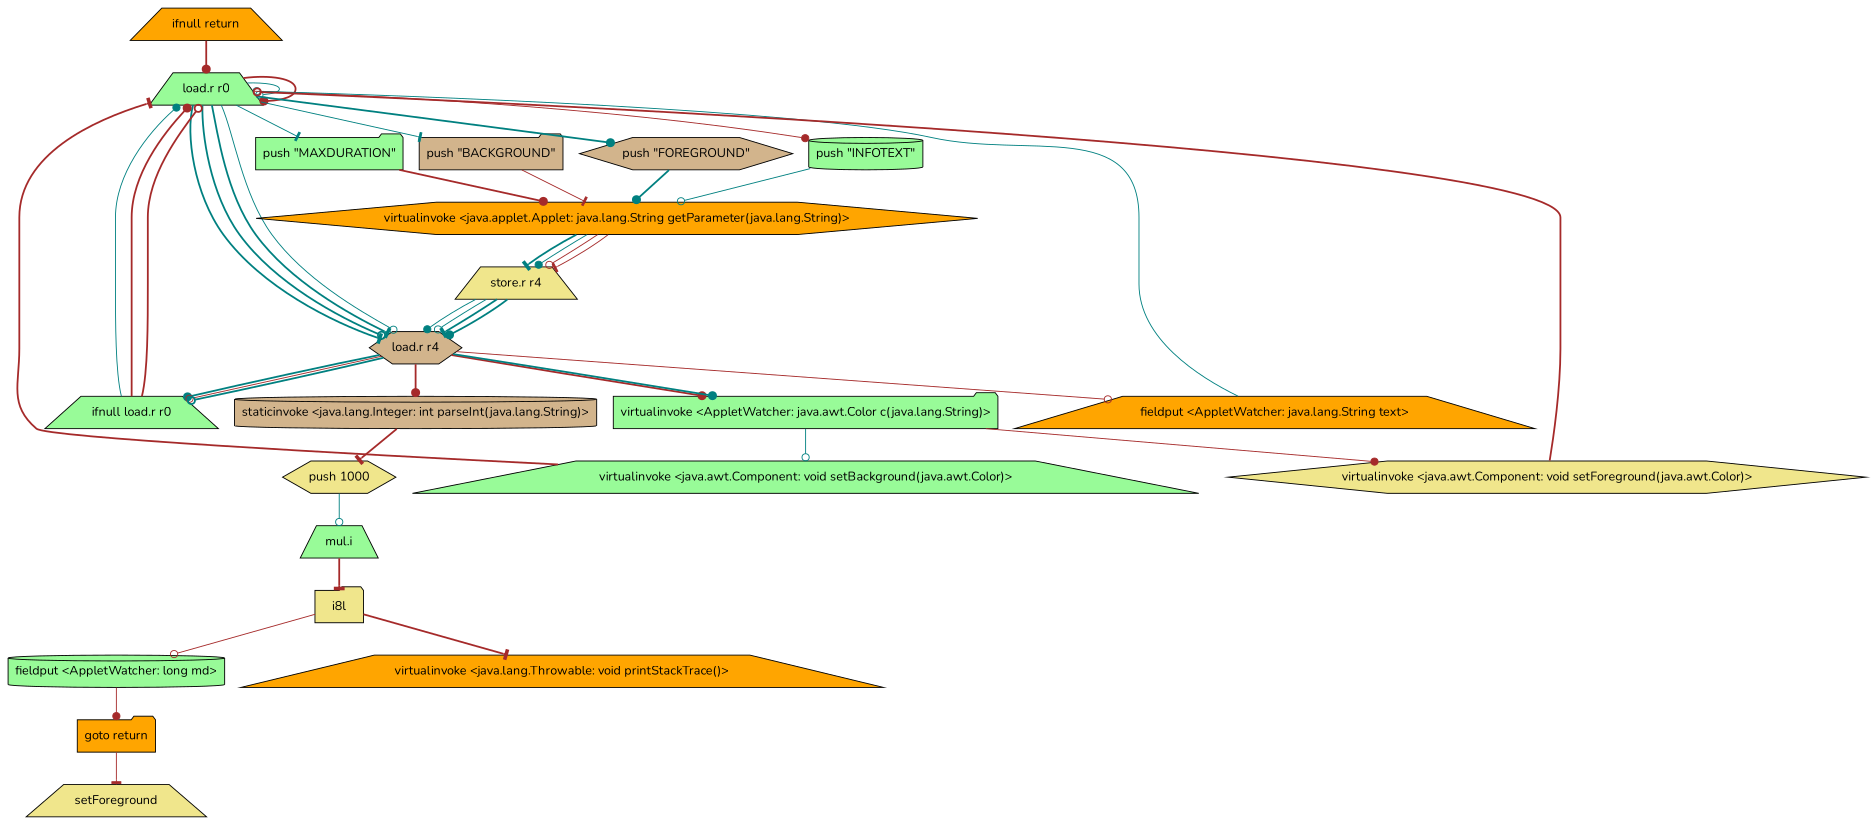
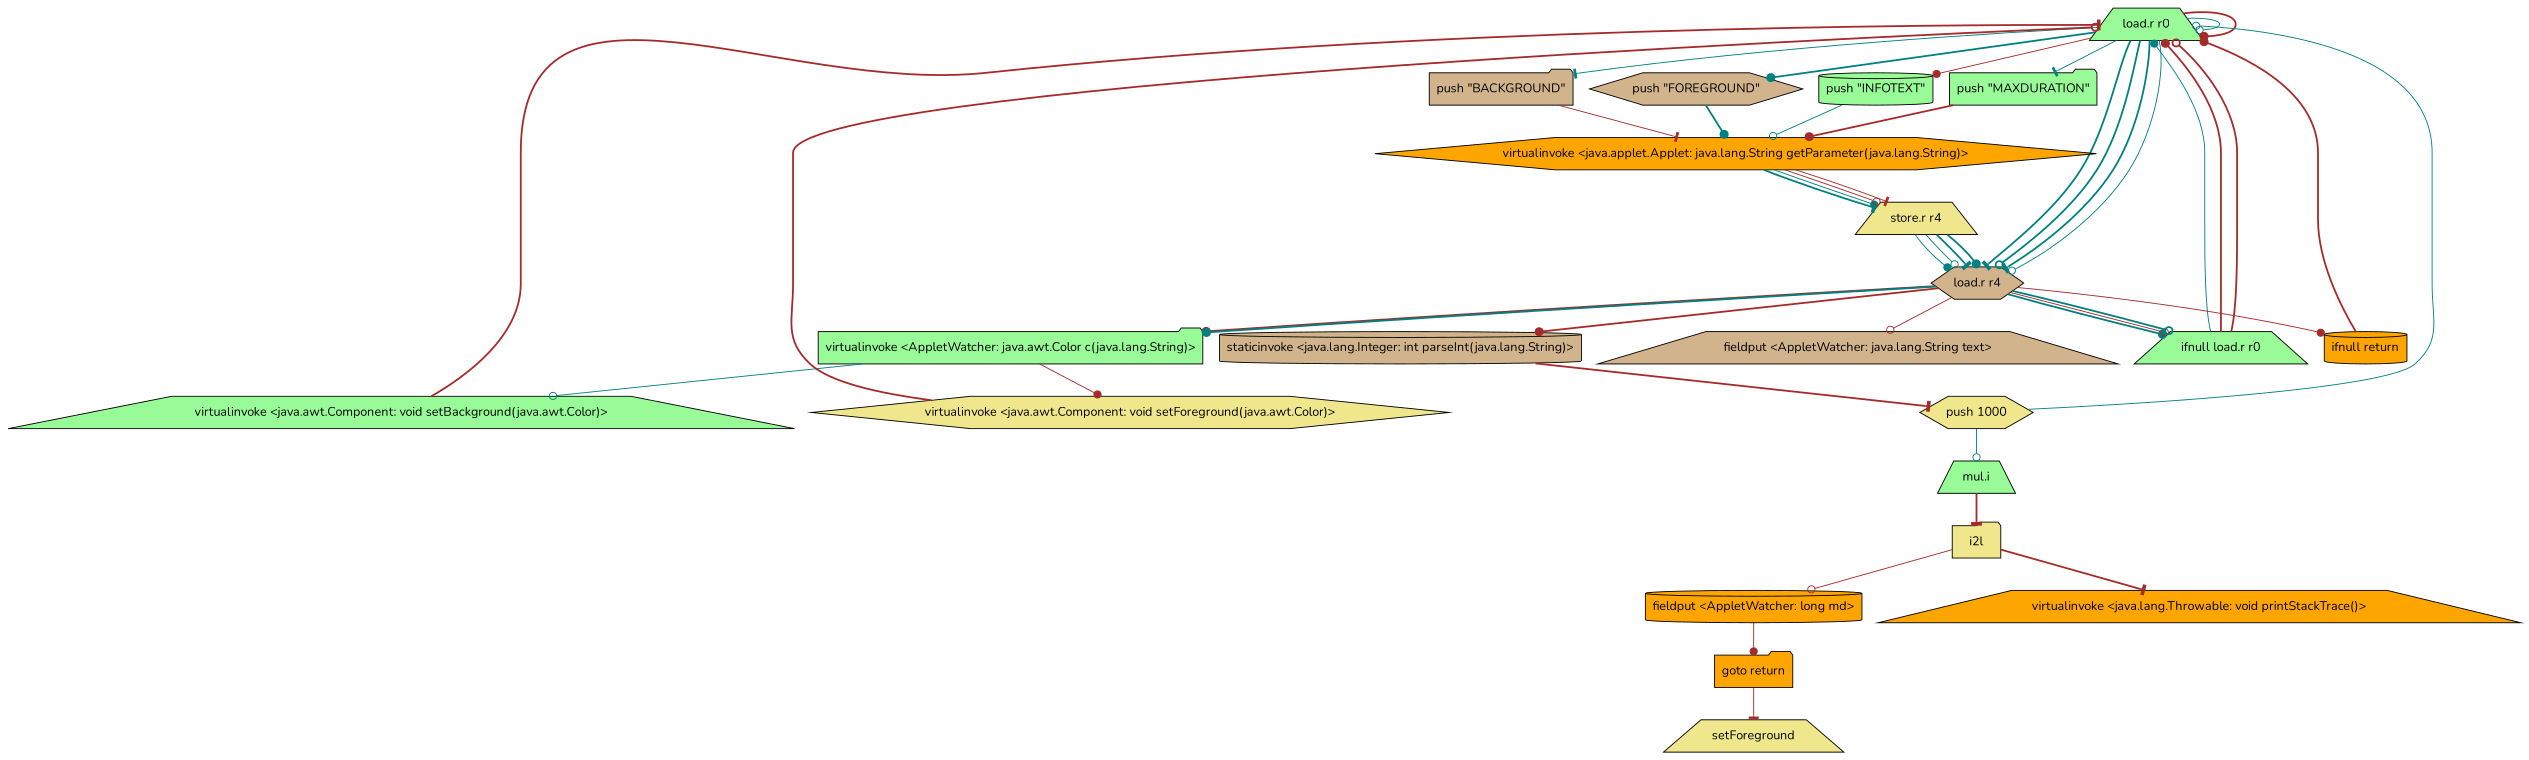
node "ifnull return": shape trapezium -> cylinder
edge "fieldput <AppletWatcher: java.lang.String text>" -> "load.r r0": now "push 1000" -> "load.r r0"
edge "load.r r4" -> "ifnull return": added
node "fieldput <AppletWatcher: java.lang.String text>": fillcolor orange -> tan
node "i8l": label "i8l" -> "i2l"
node "fieldput <AppletWatcher: long md>": fillcolor palegreen -> orange
